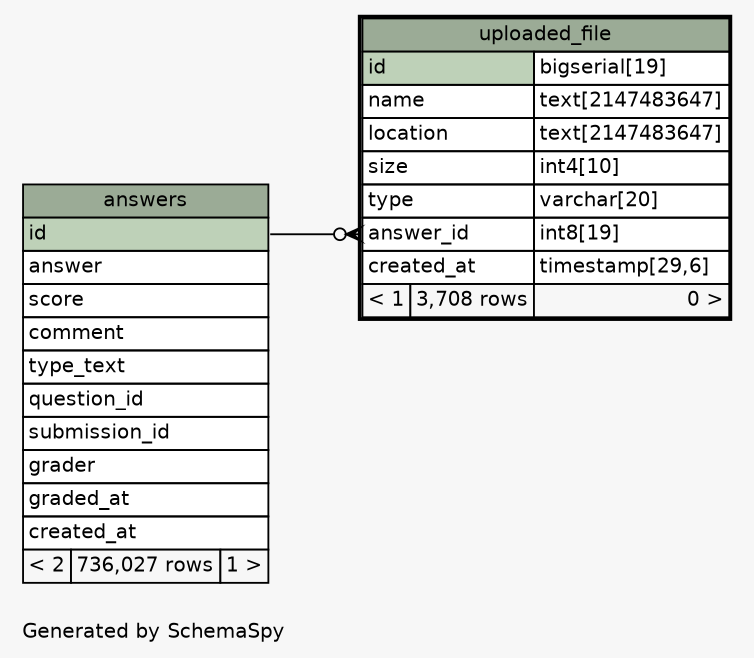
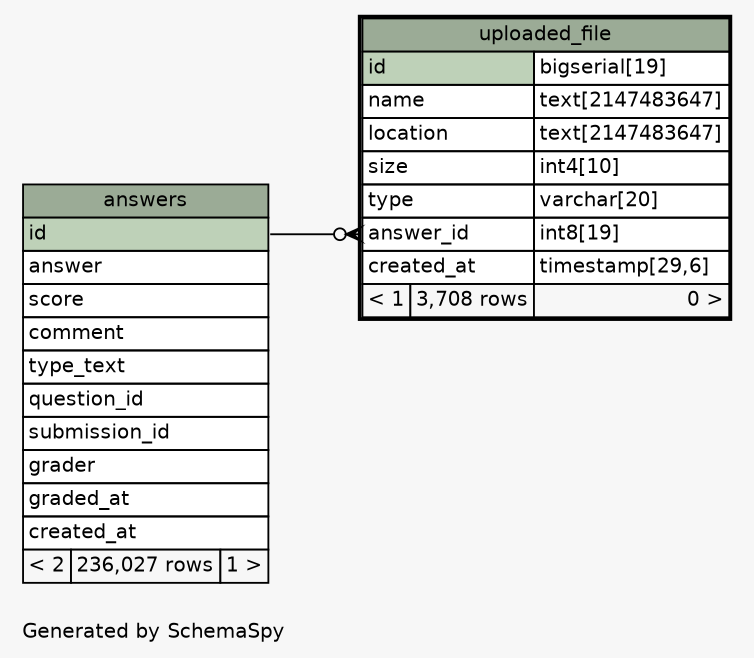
node "answers": text "736,027 rows" -> "236,027 rows"
